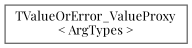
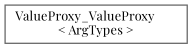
node "TValueOrError_ValueProxy < ArgTypes >": label "TValueOrError_ValueProxy < ArgTypes >" -> "ValueProxy_ValueProxy < ArgTypes >"
